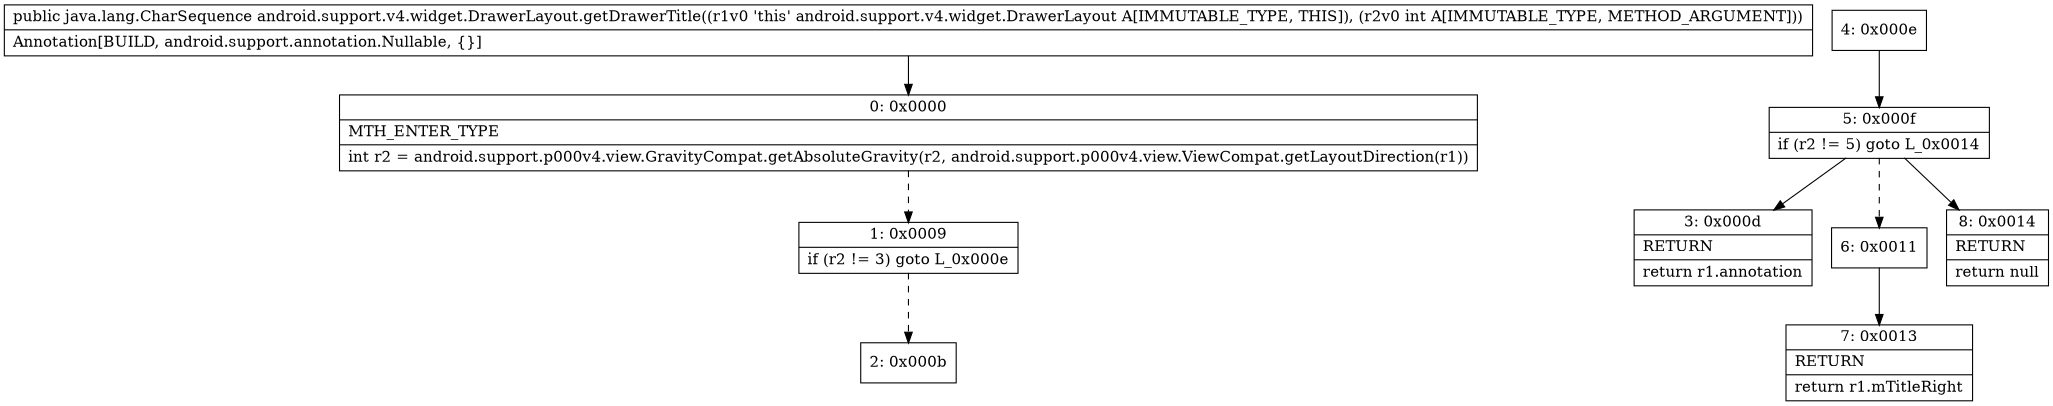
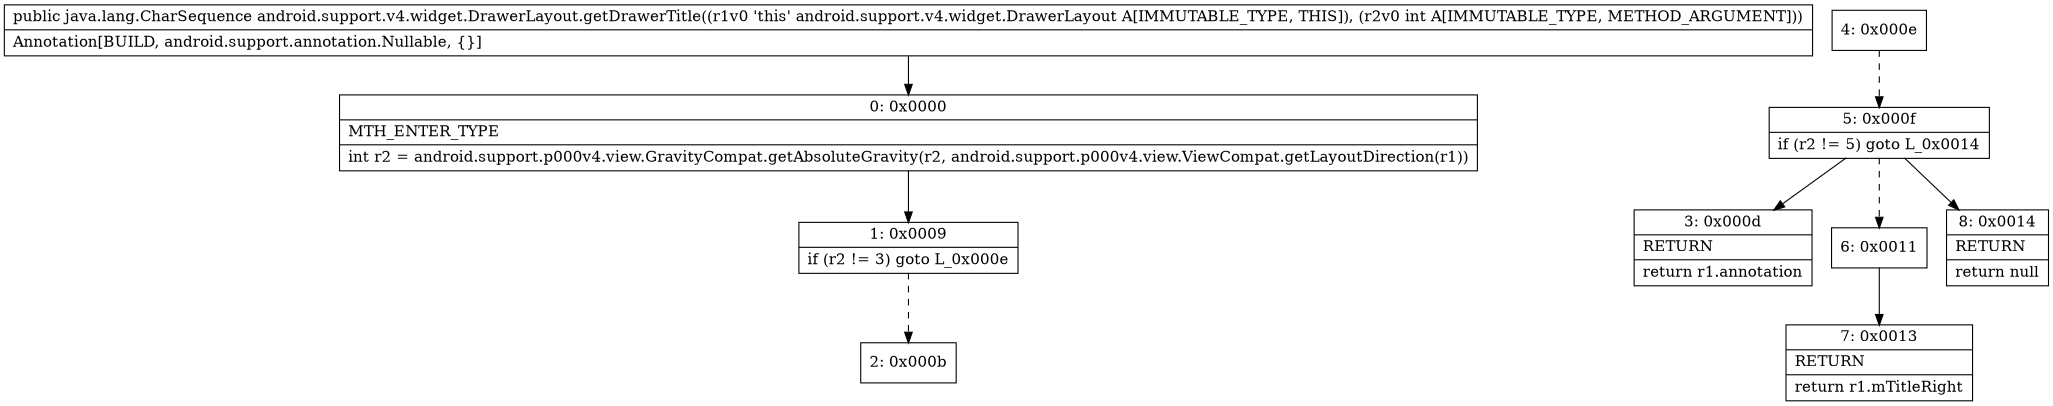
edge "4: 0x000e" -> "5: 0x000f": style solid -> dashed
edge "0: 0x0000" -> "1: 0x0009": style dashed -> solid
